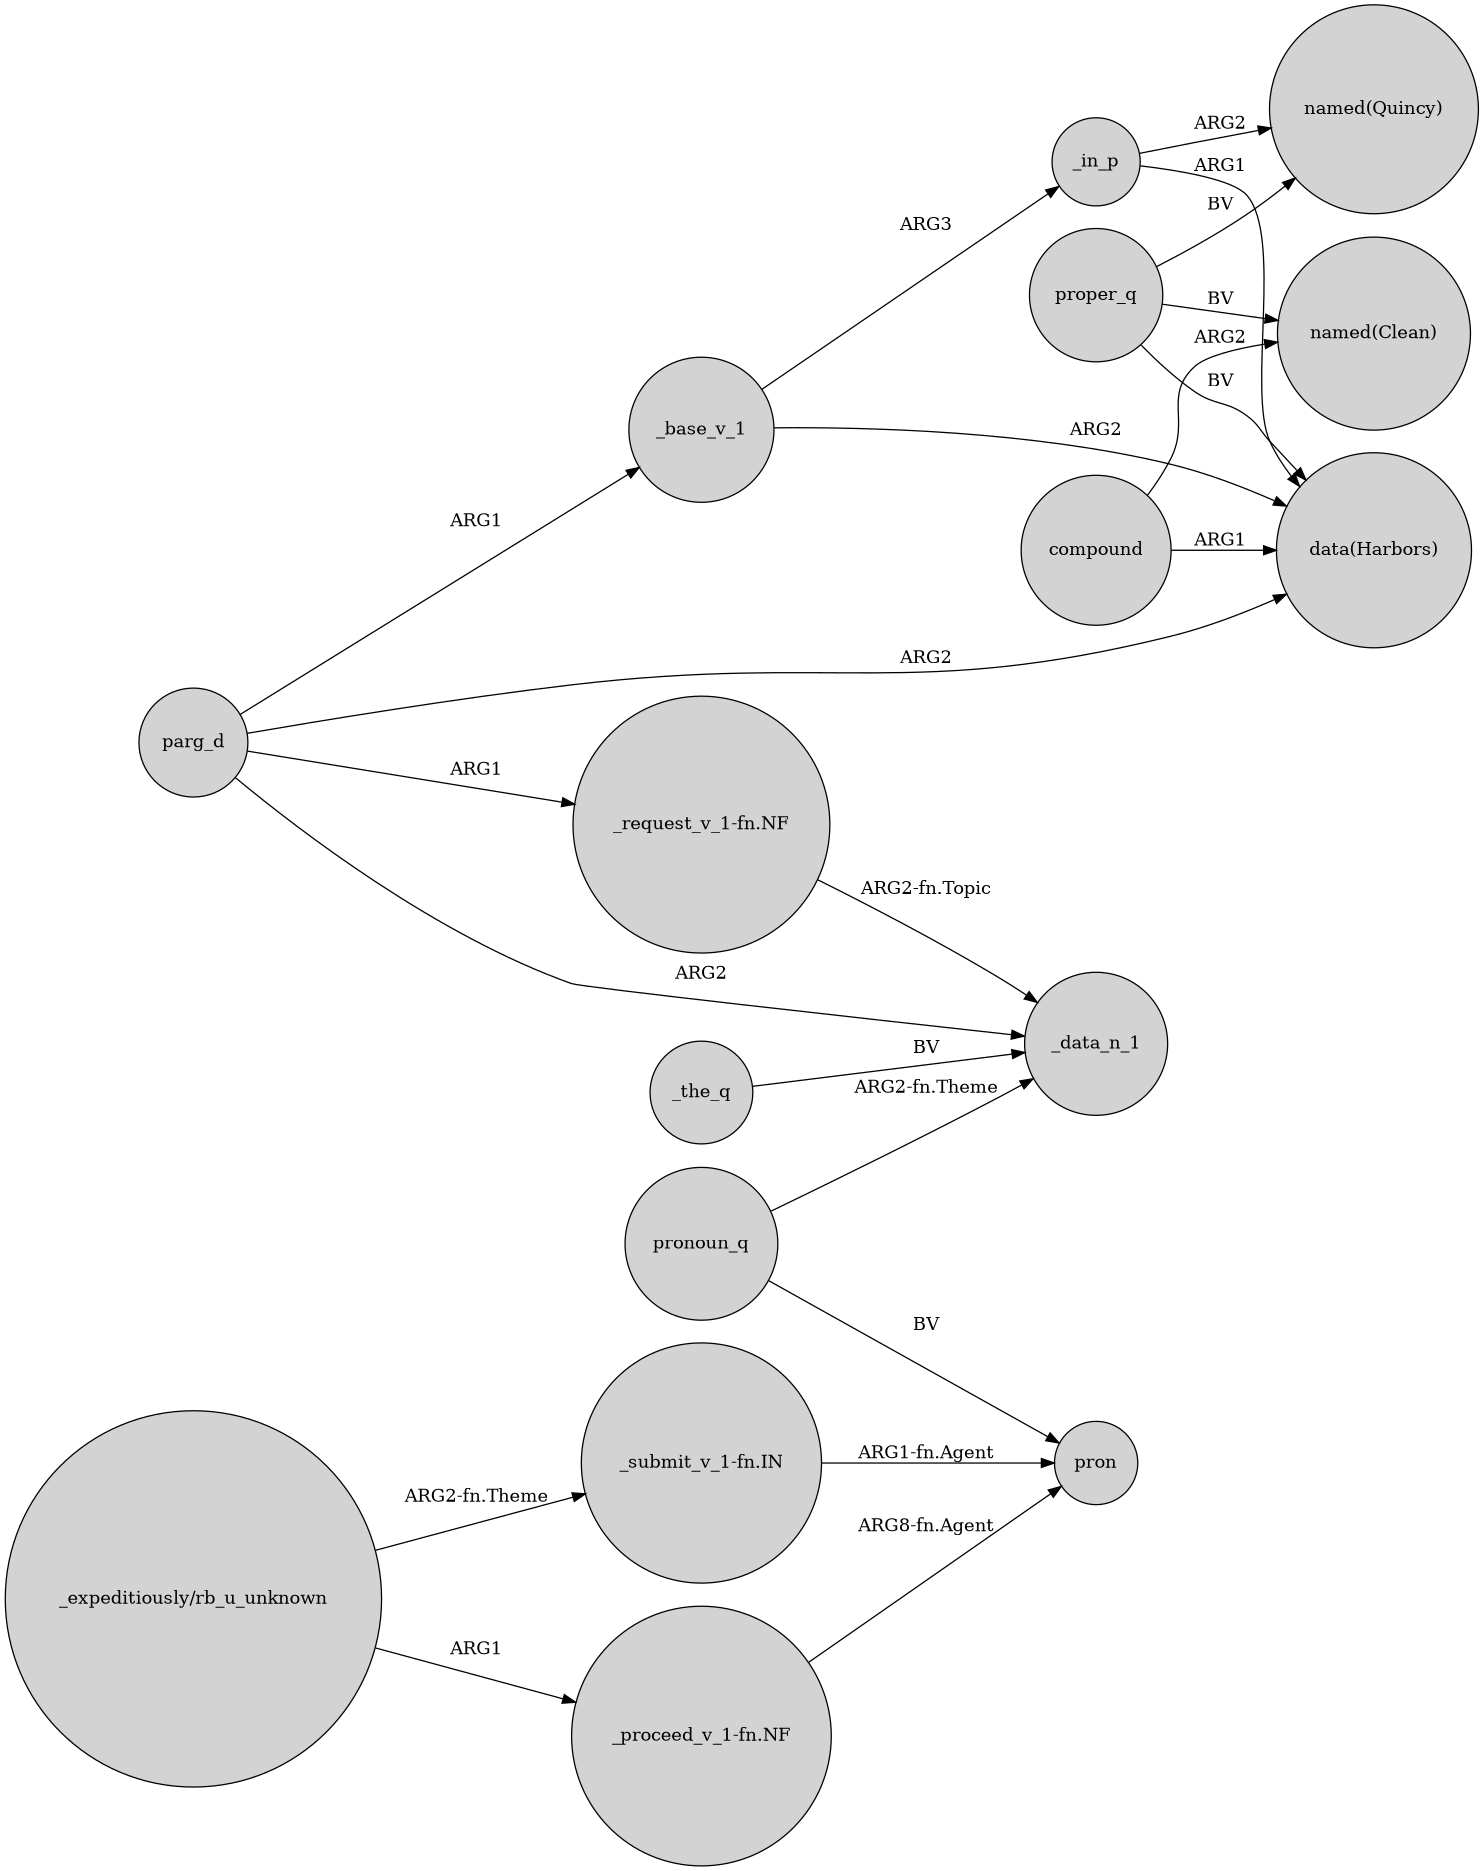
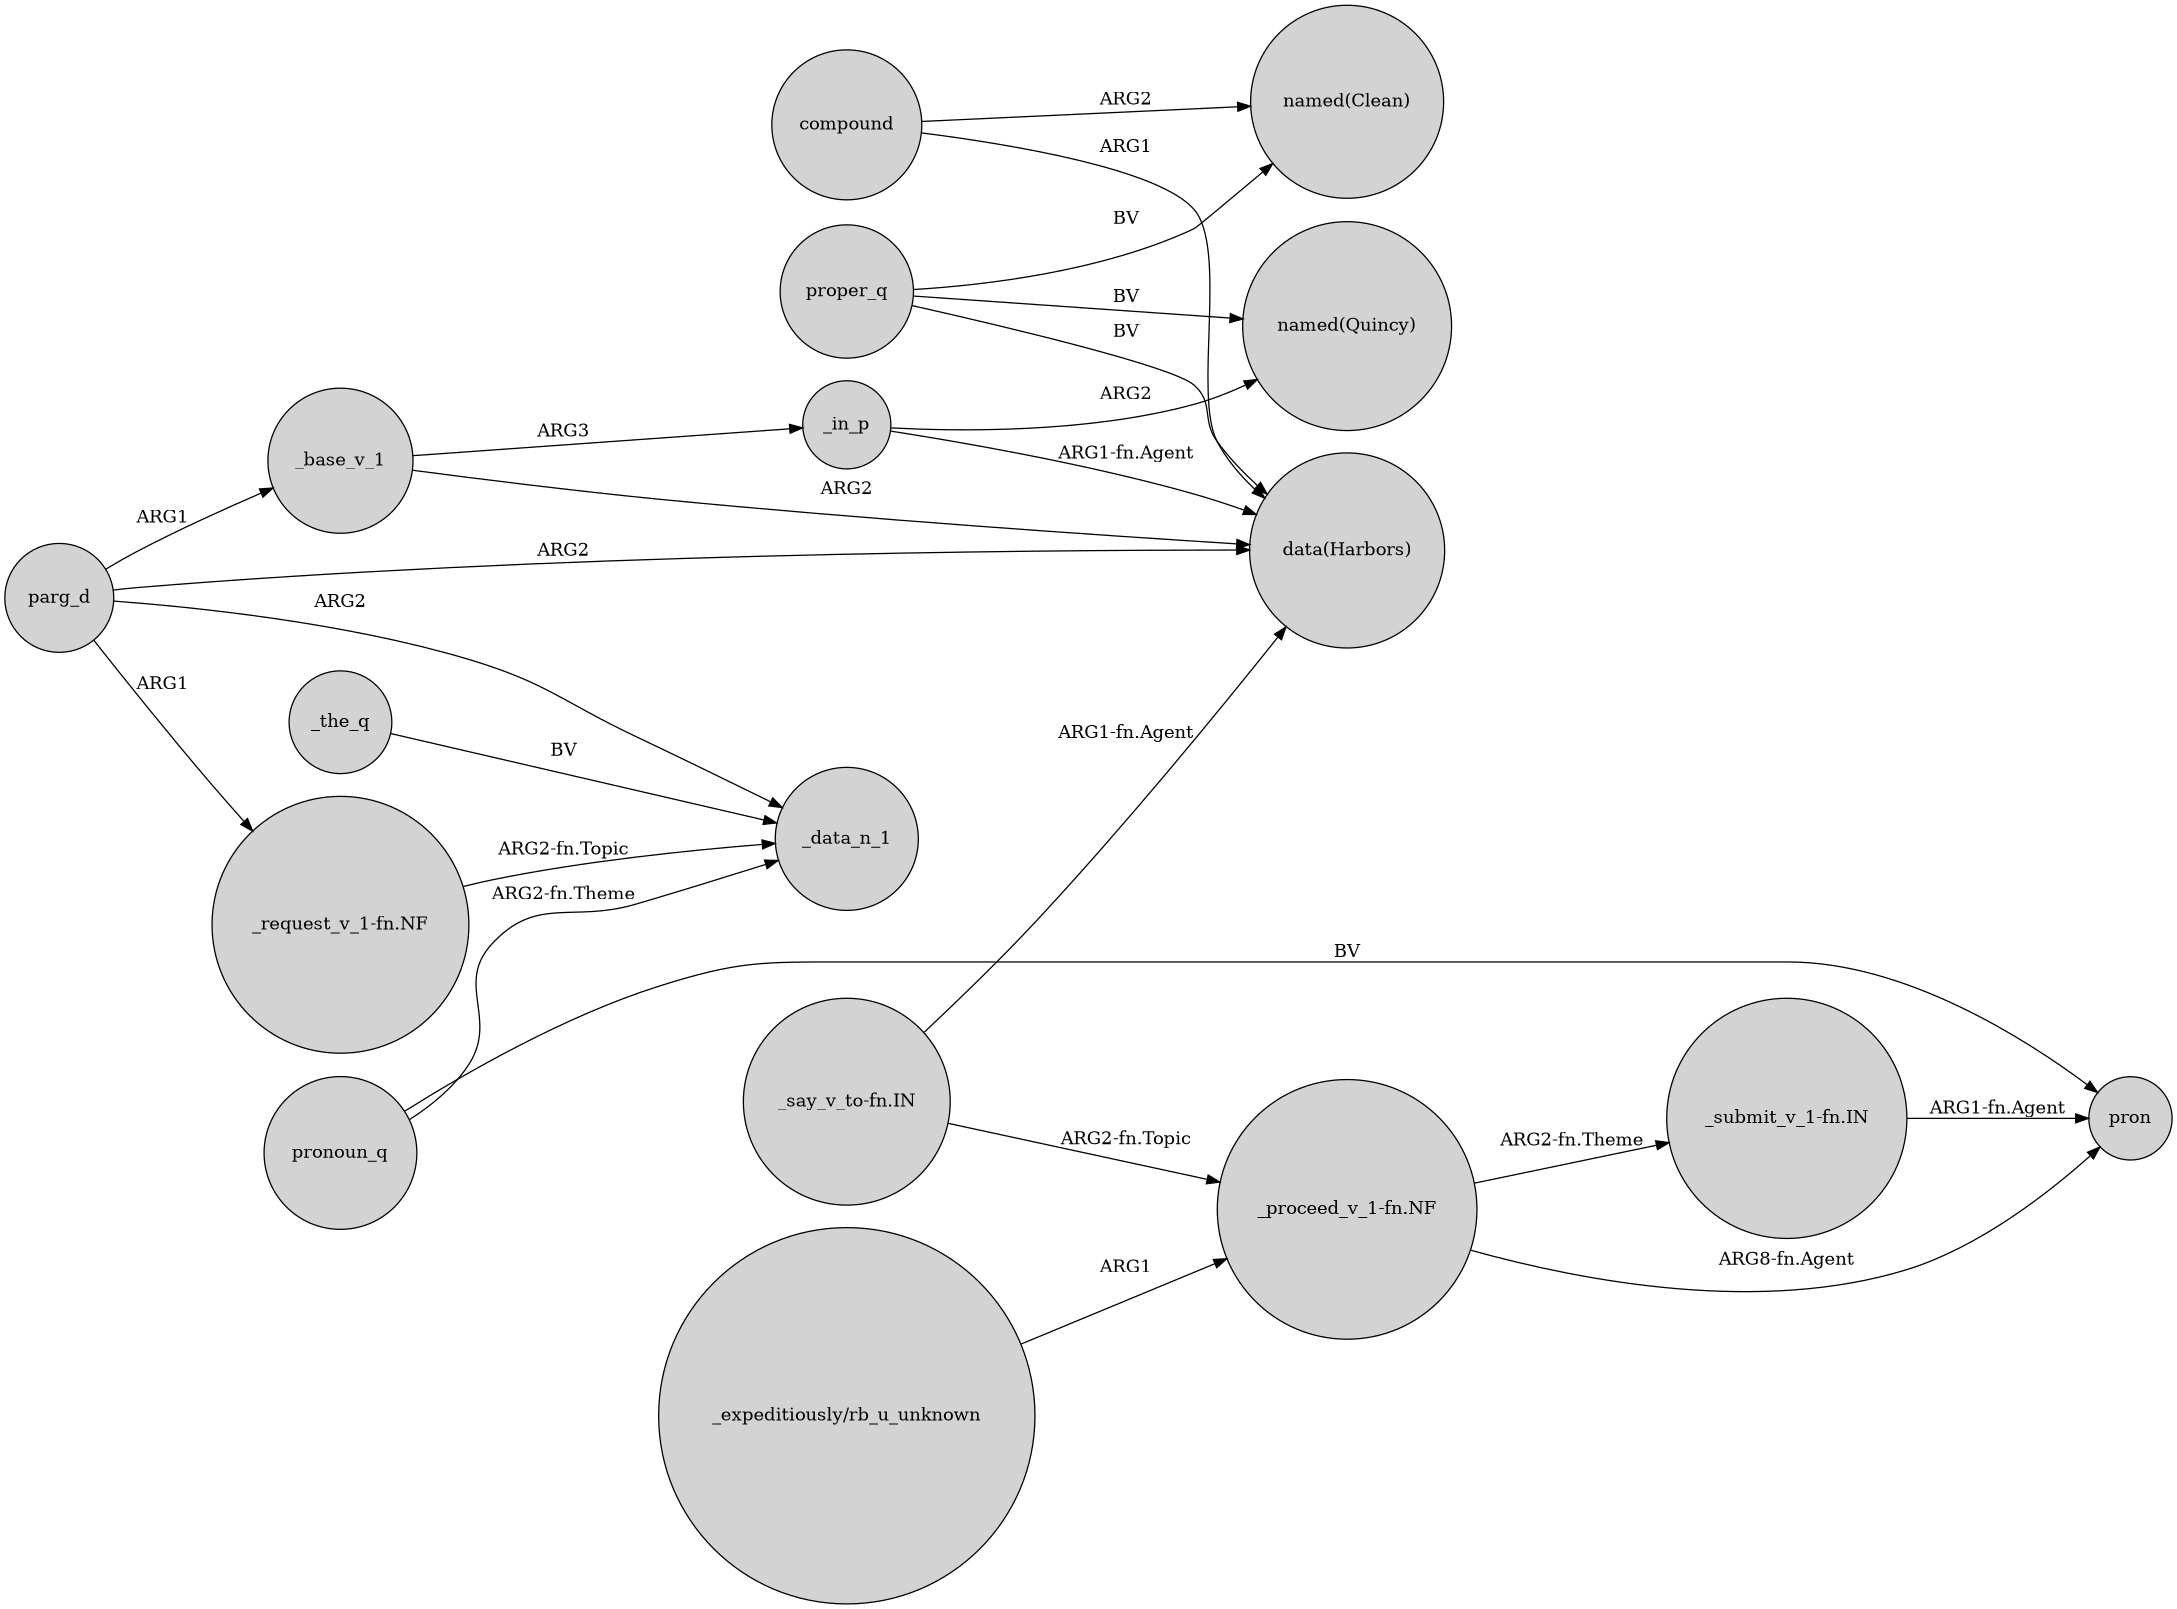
edge "_in_p" -> "data(Harbors)": label "ARG1" -> "ARG1-fn.Agent"
node "_say_v_to-fn.IN": added
edge "_expeditiously/rb_u_unknown" -> "_submit_v_1-fn.IN": now "_proceed_v_1-fn.NF" -> "_submit_v_1-fn.IN"
